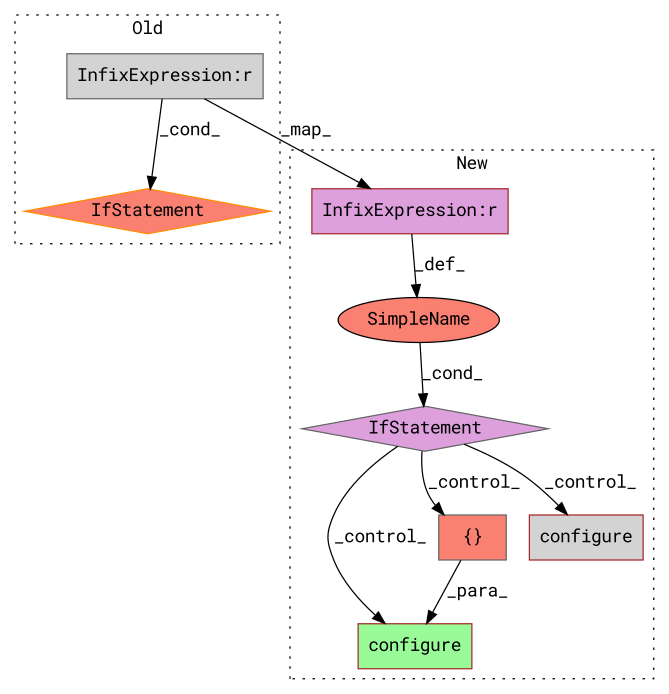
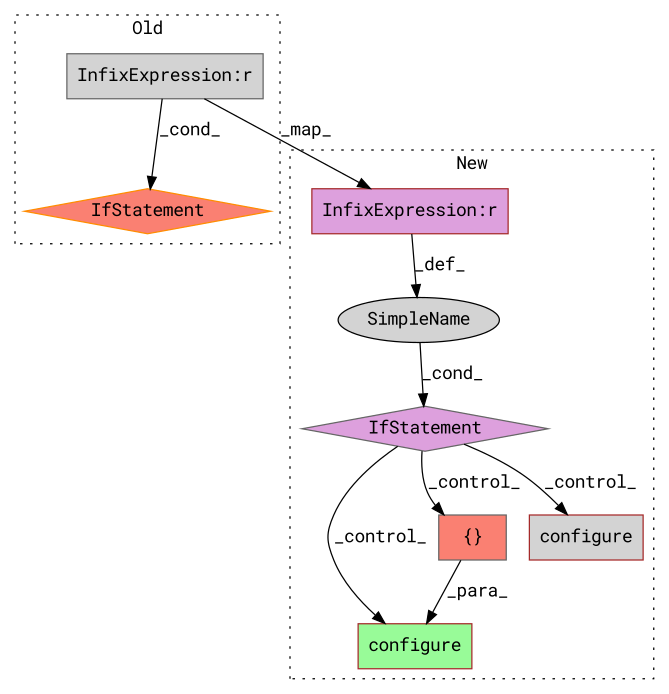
node "SimpleName": fillcolor salmon -> lightgrey
